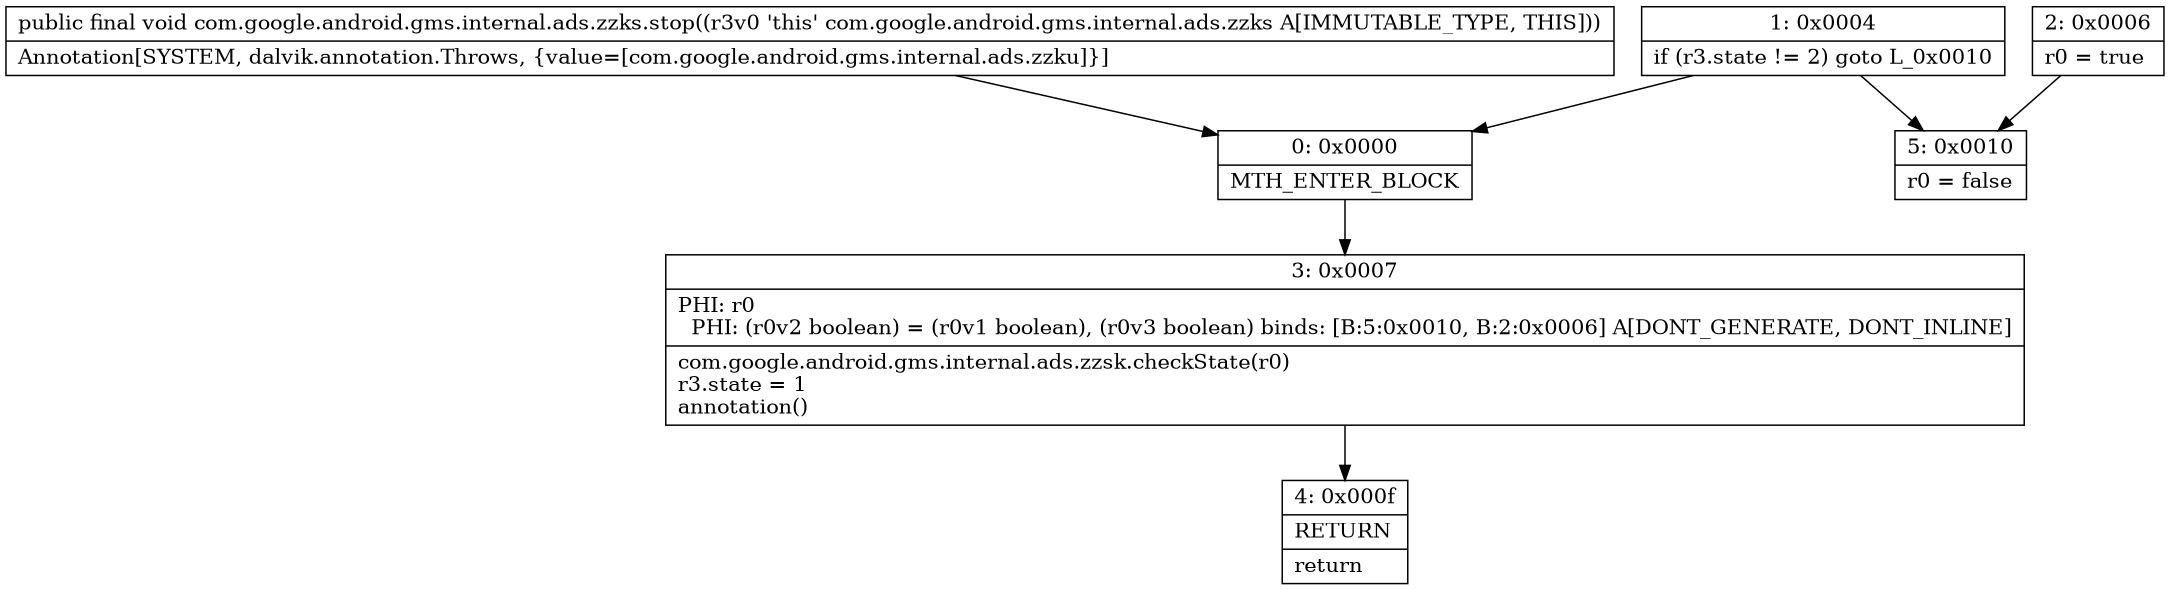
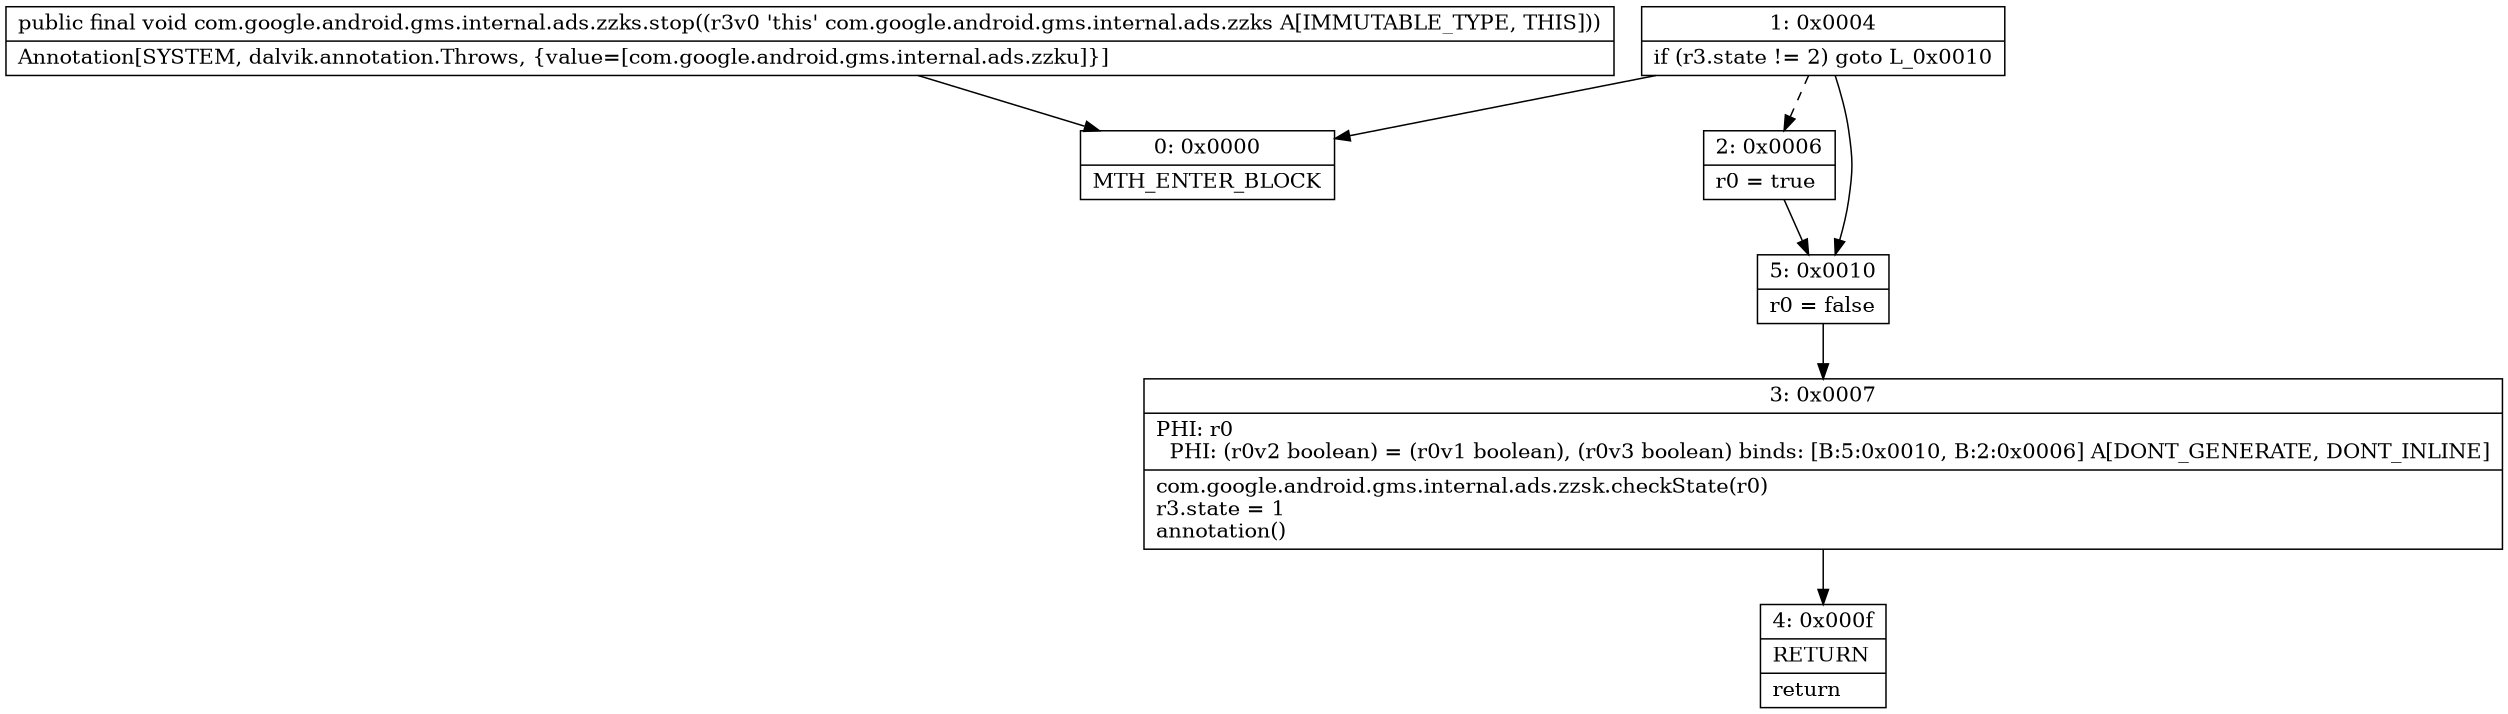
edge "1: 0x0004" -> "2: 0x0006": added
edge "0: 0x0000" -> "3: 0x0007": now "5: 0x0010" -> "3: 0x0007"
